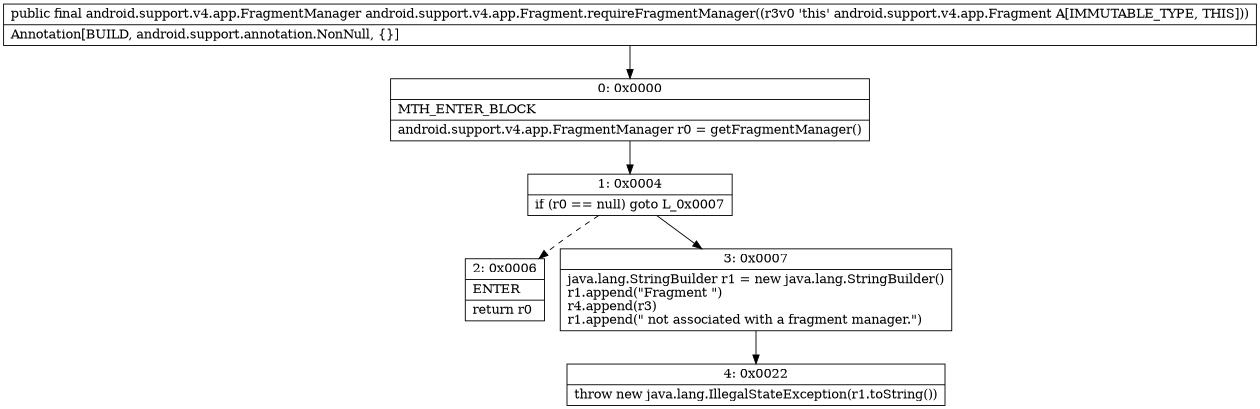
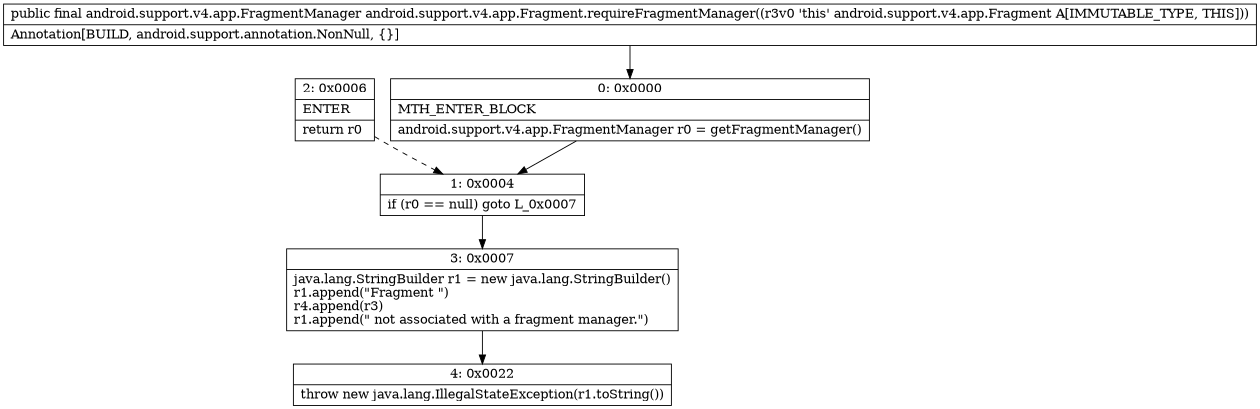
edge "1: 0x0004" -> "2: 0x0006": reversed
